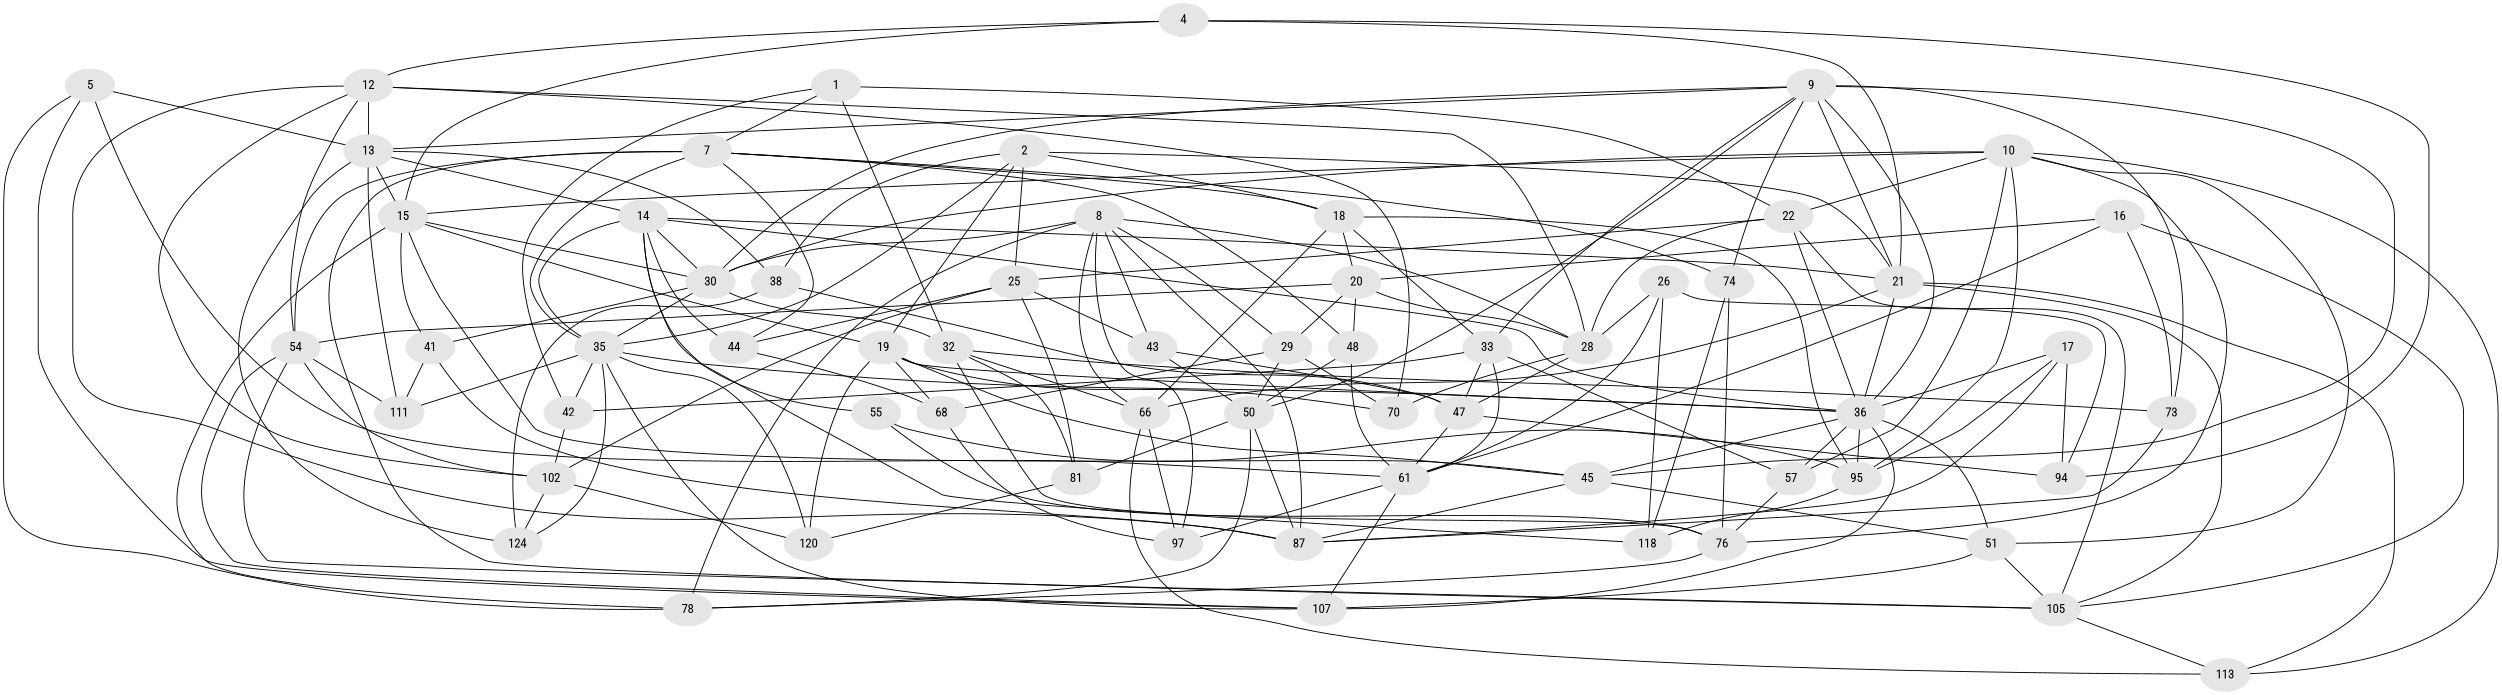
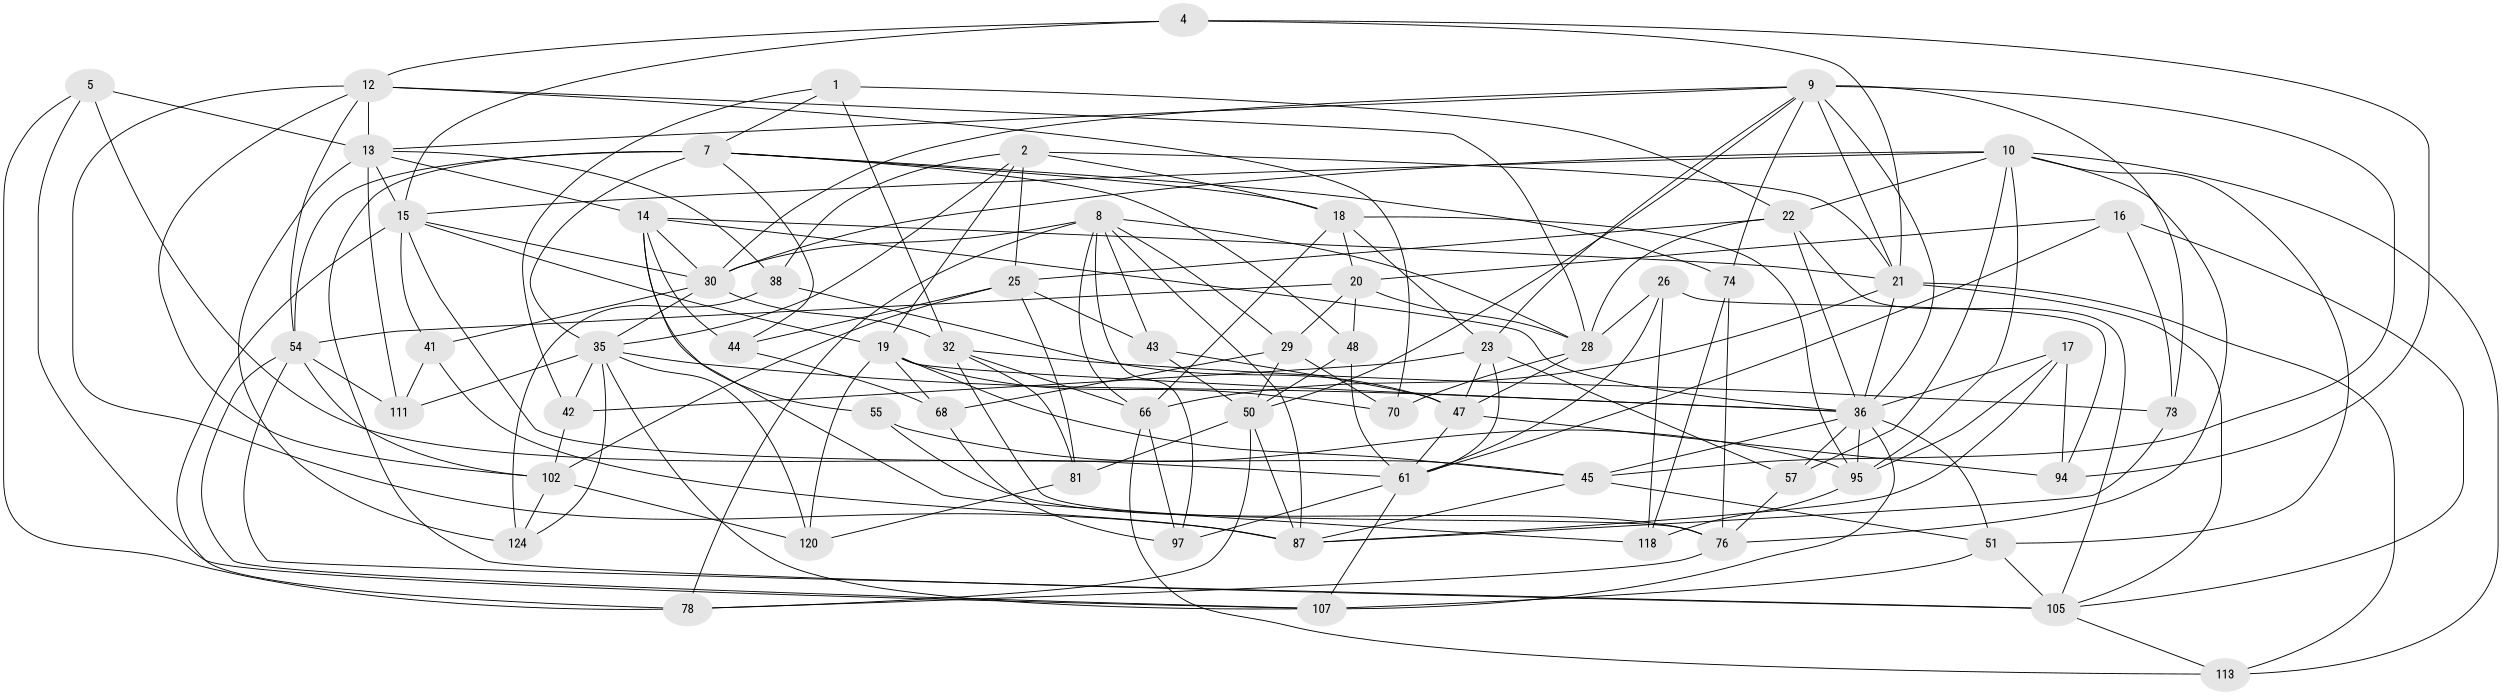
edge "14" -- "35": removed
node "33": label "33" -> "23"
